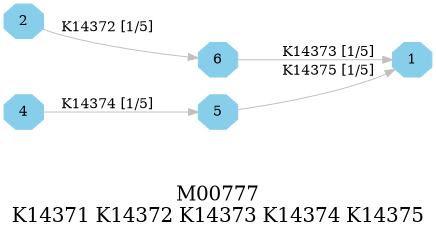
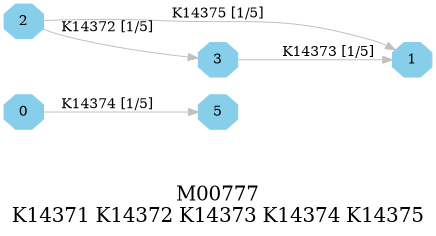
node "6": label "6" -> "3"
edge "5" -> "1": now "2" -> "1"
node "4": label "4" -> "0"
